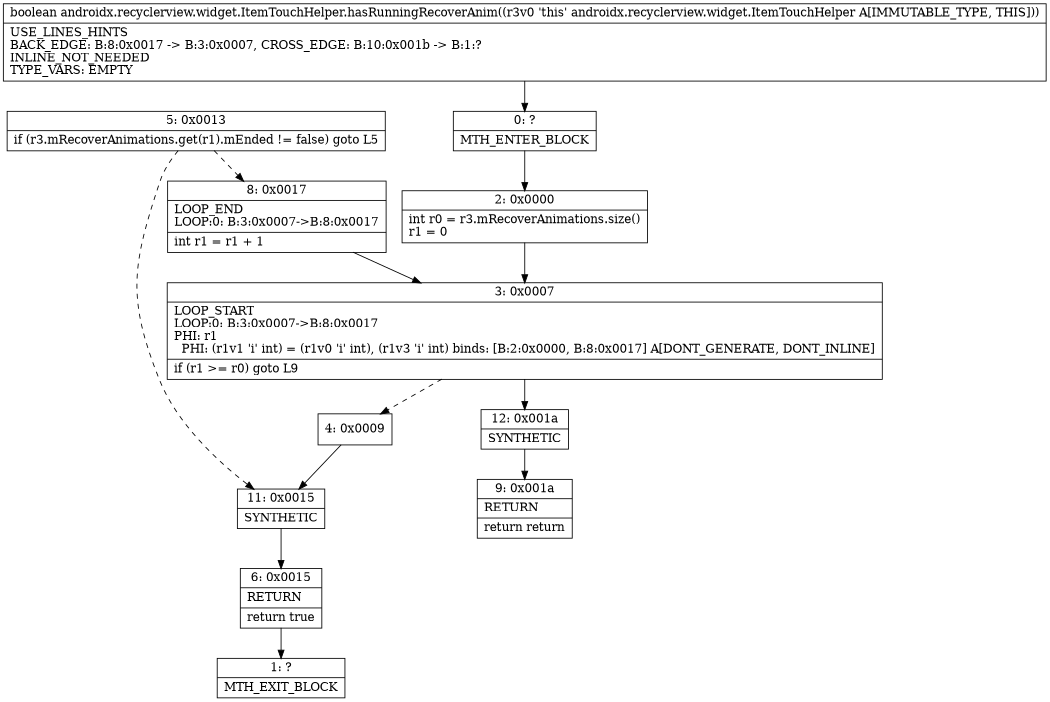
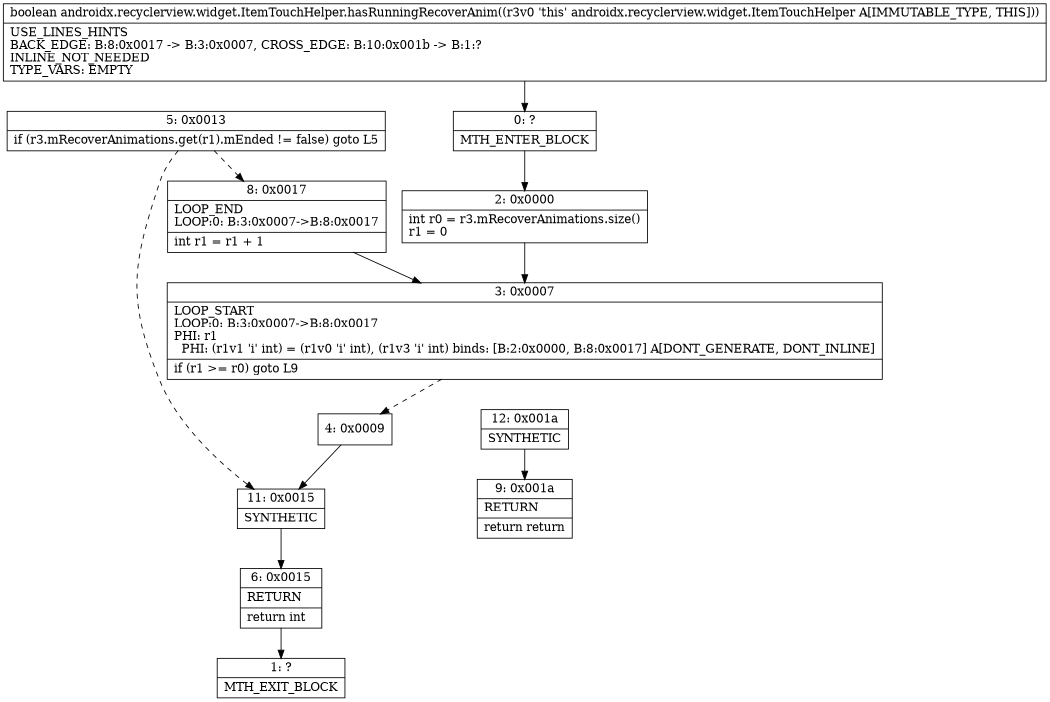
edge "3: 0x0007" -> "12: 0x001a": removed
node "6: 0x0015": text "return true" -> "return int"
